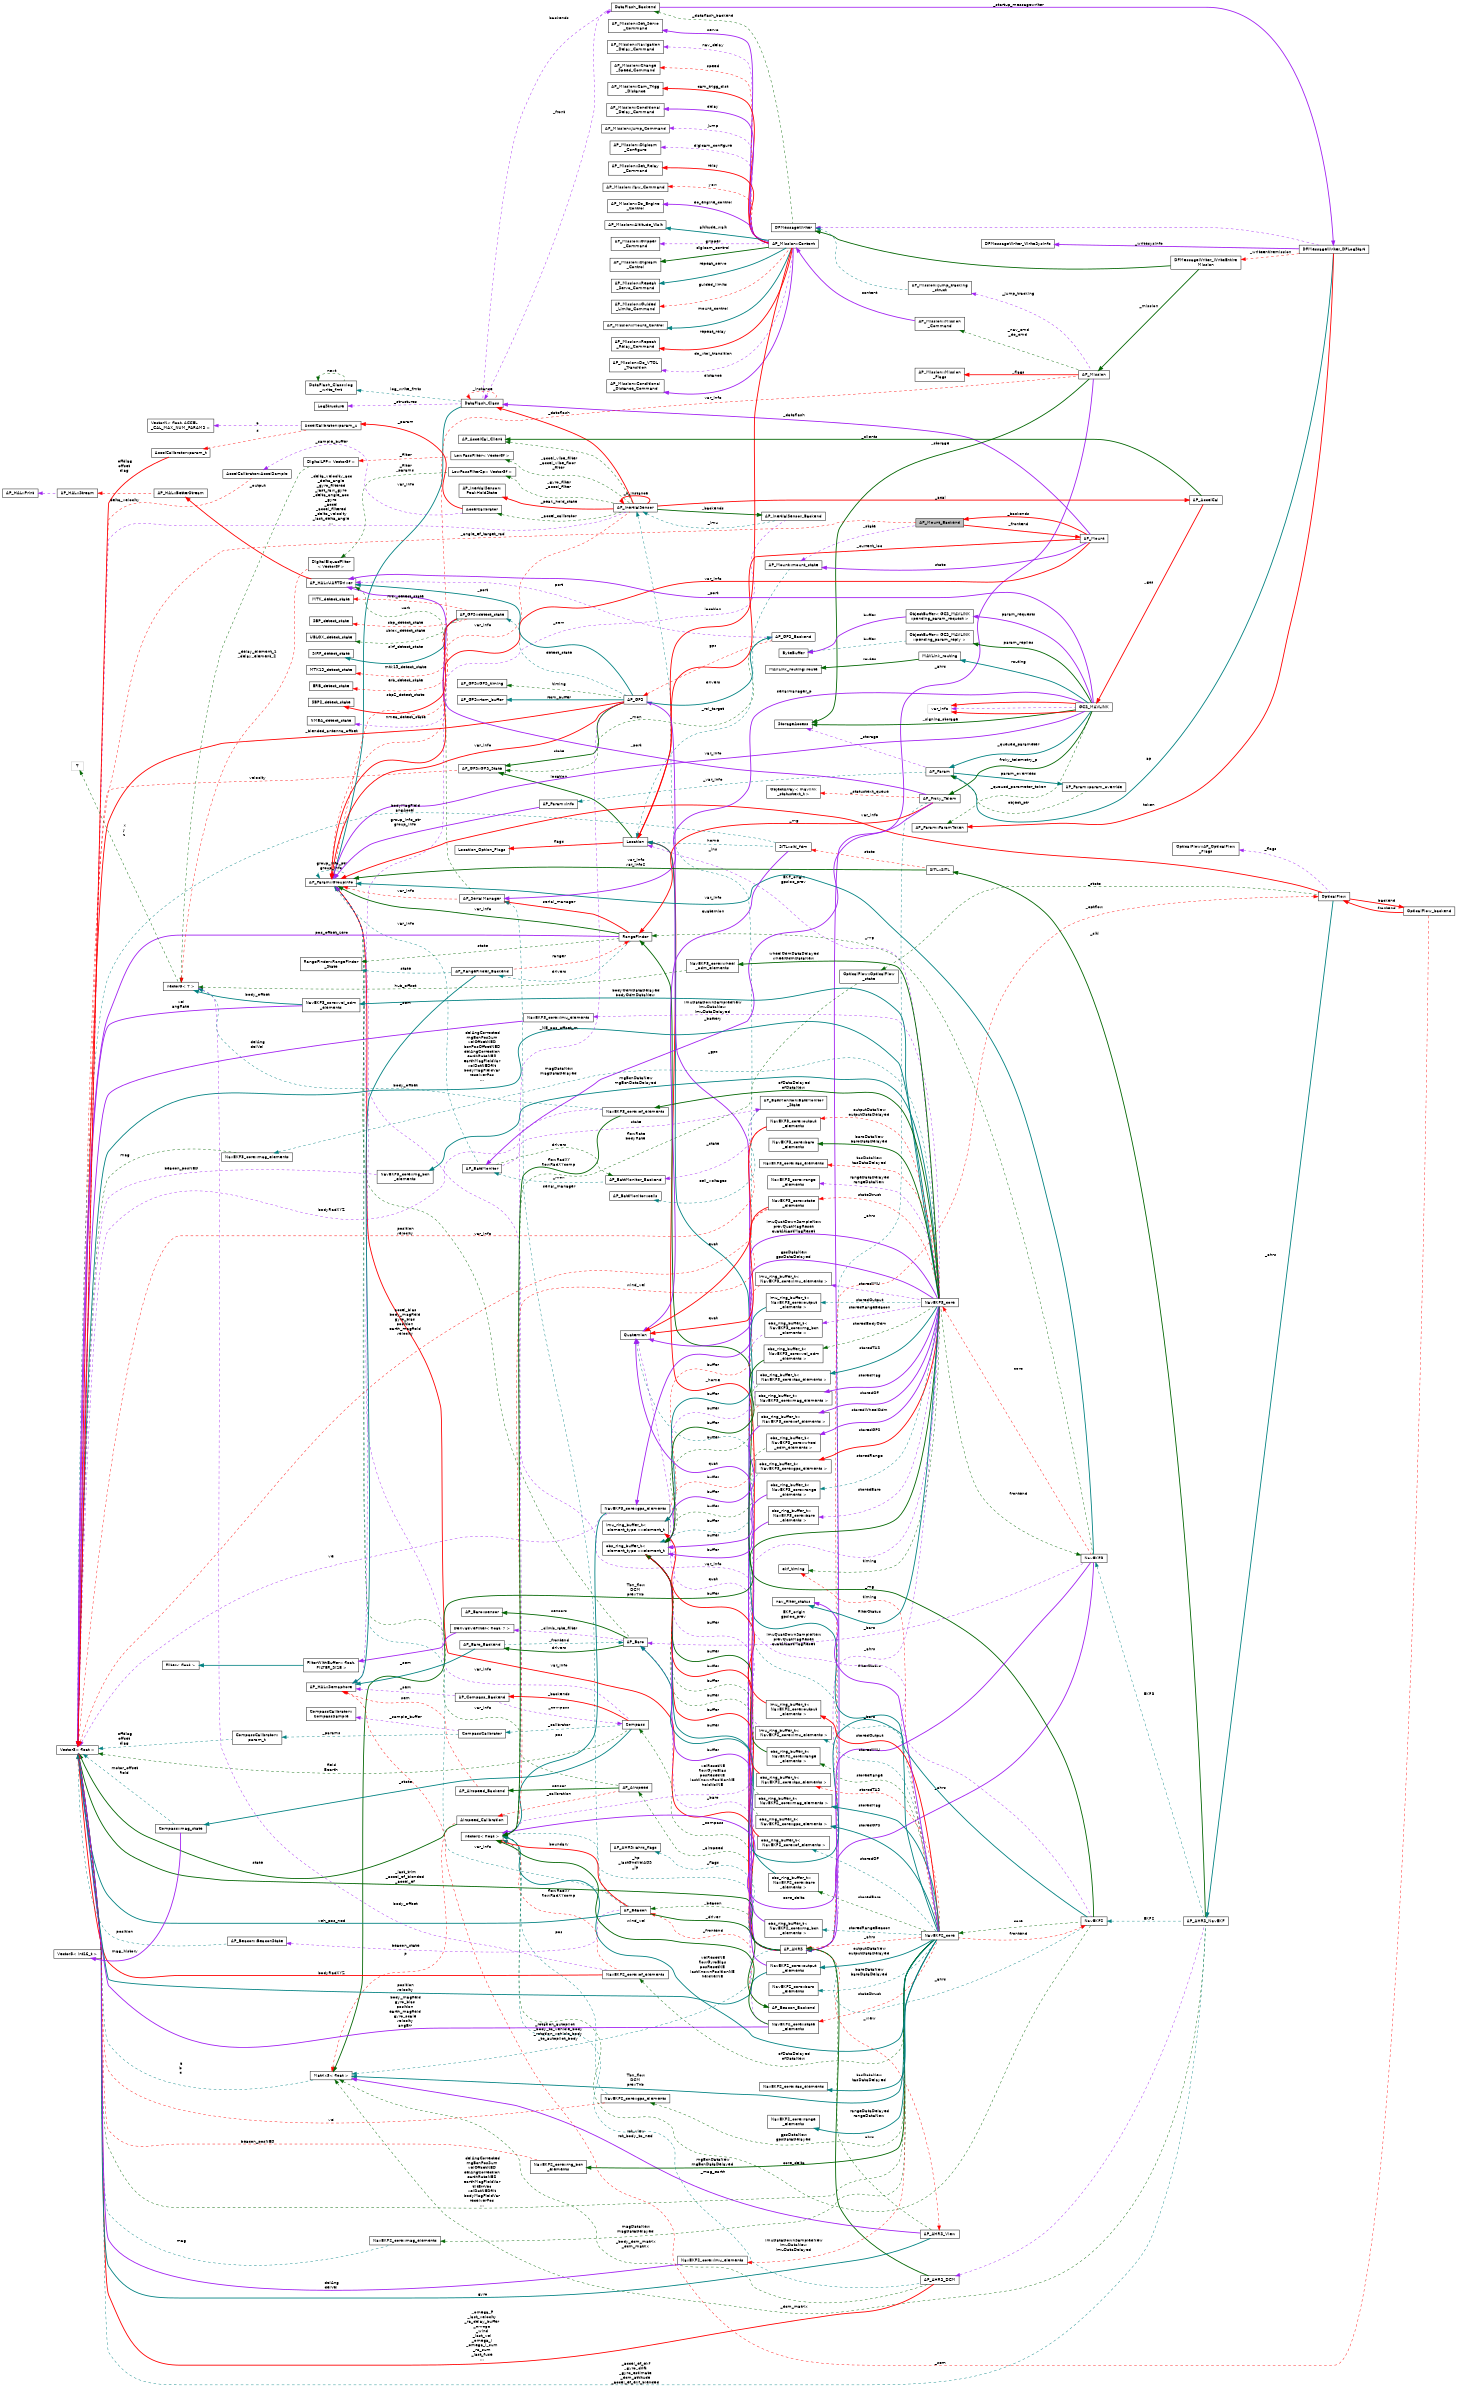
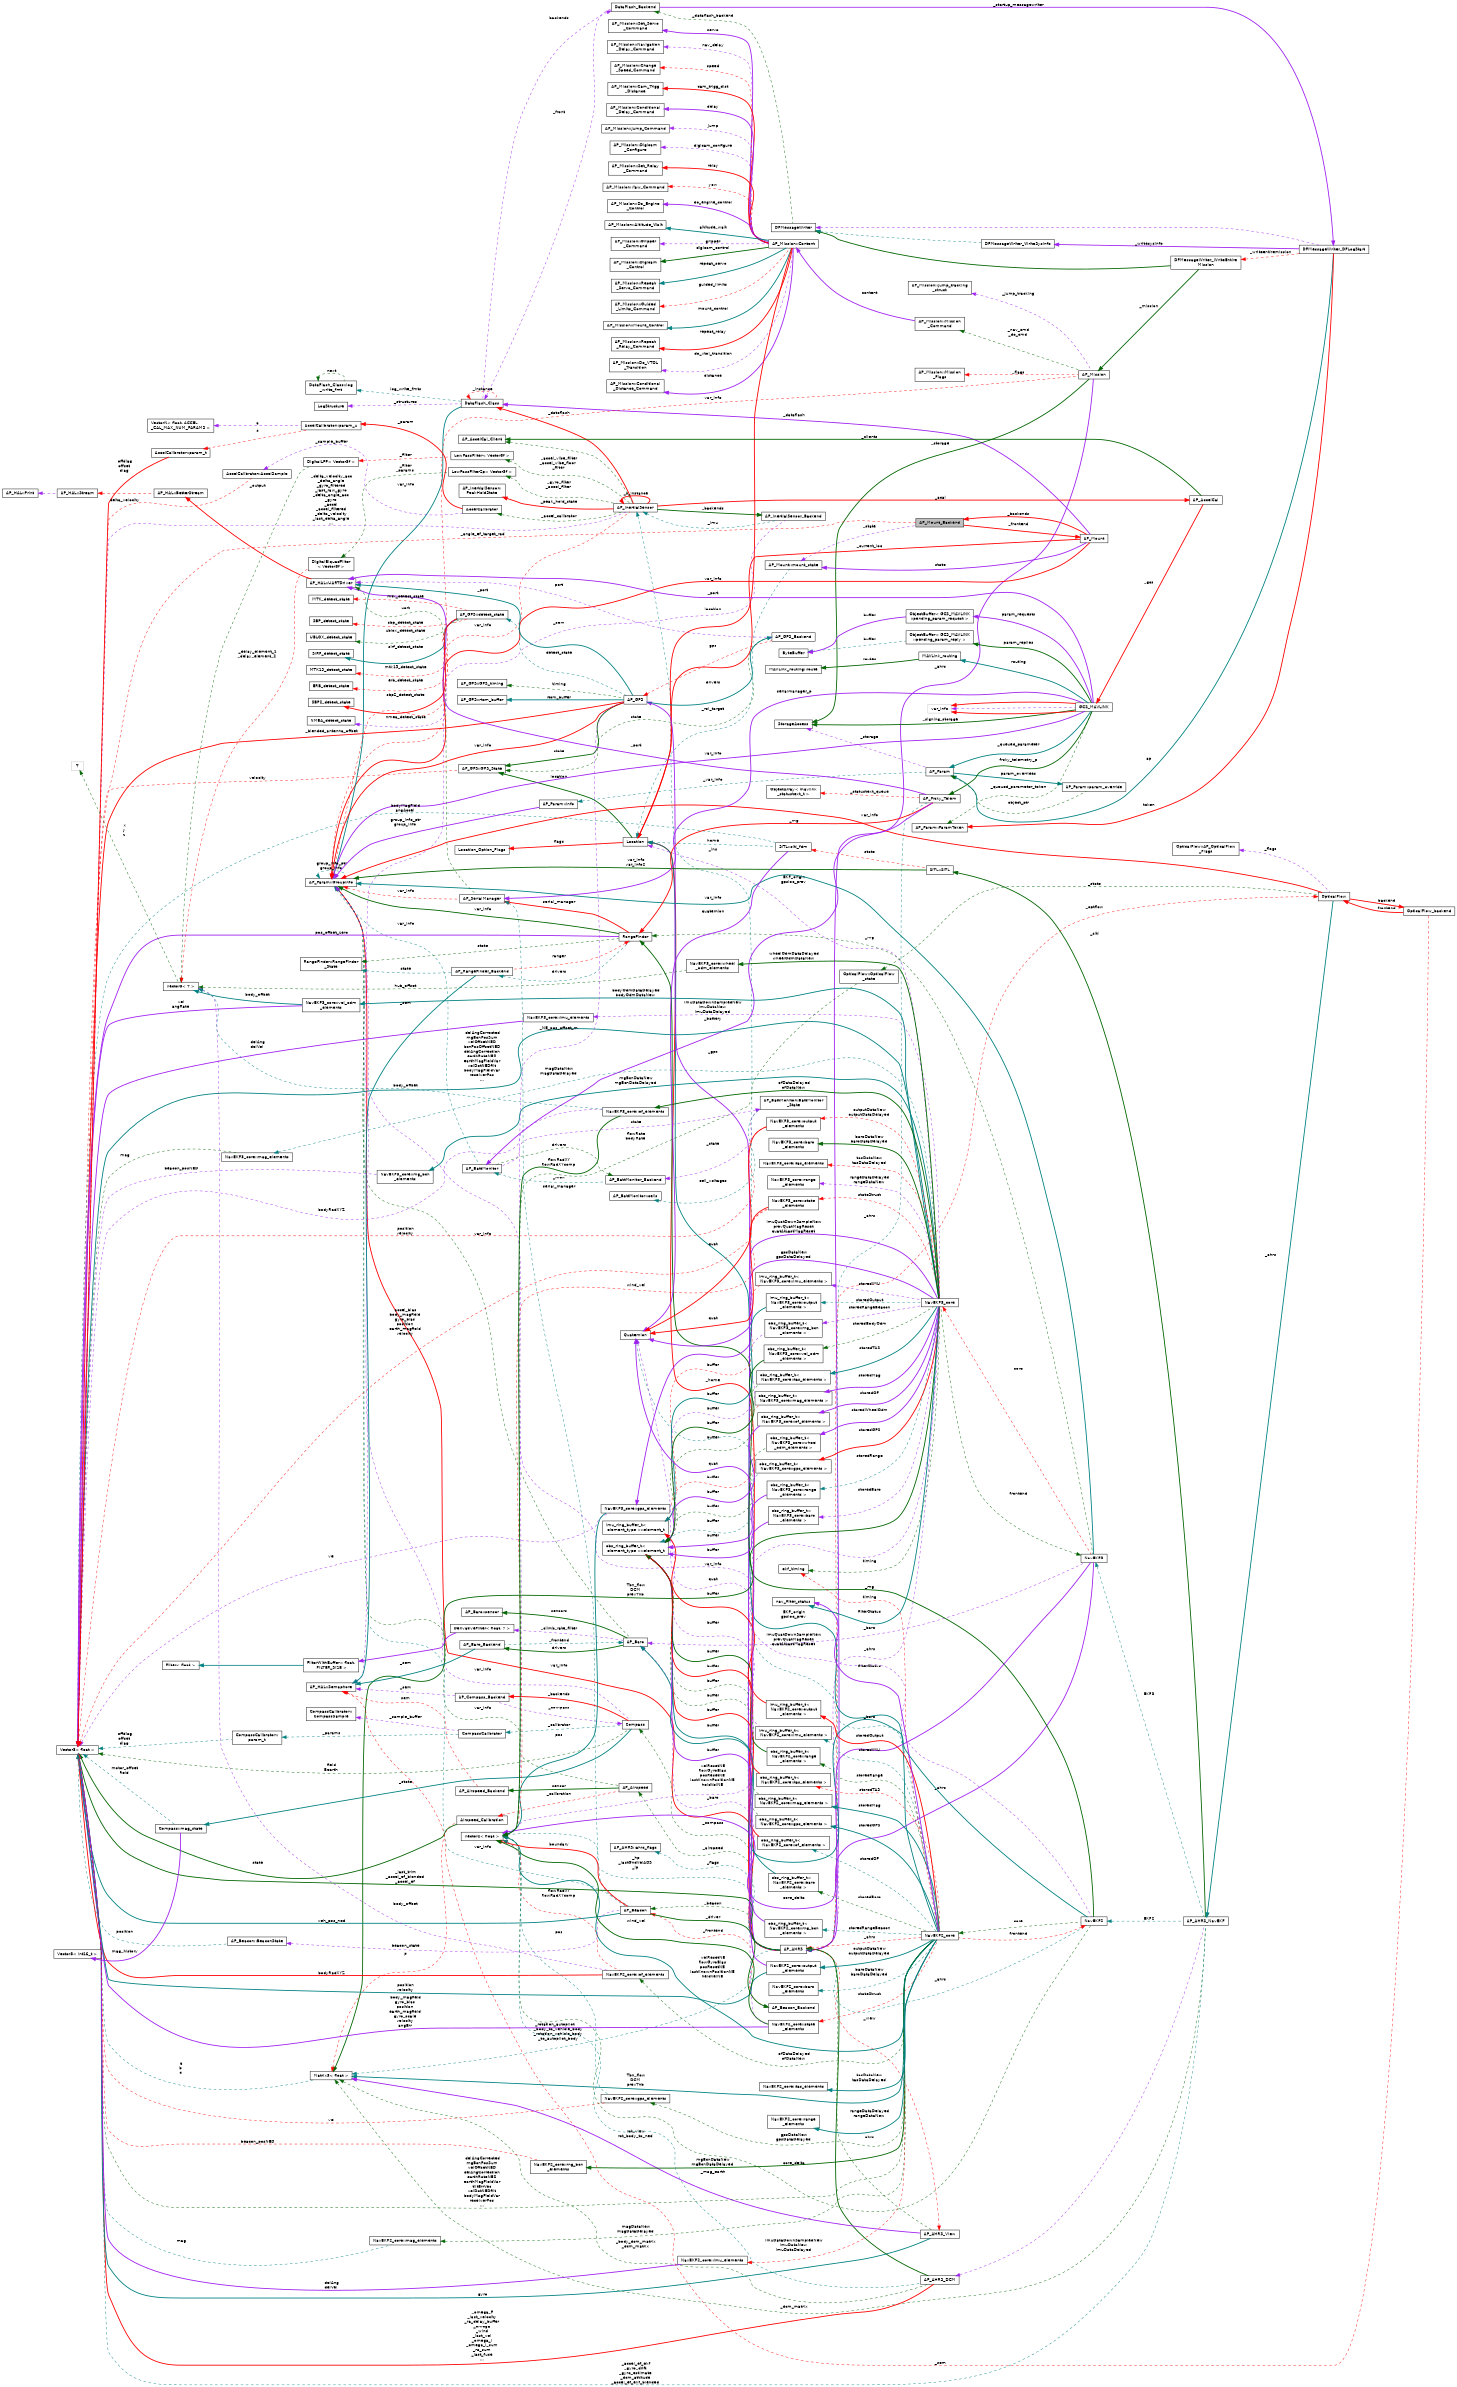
edge "AP_Mission::jump_tracking _struct" -> "DFMessageWriter": now "DFMessageWriter_WriteSysInfo" -> "DFMessageWriter"
edge "AP_Mission" -> "AP_Mission::Mission _Flags": style bold -> dashed
edge "AP_GPS_Backend" -> "AP_GPS::GPS_State": label " _mon" -> " state"
